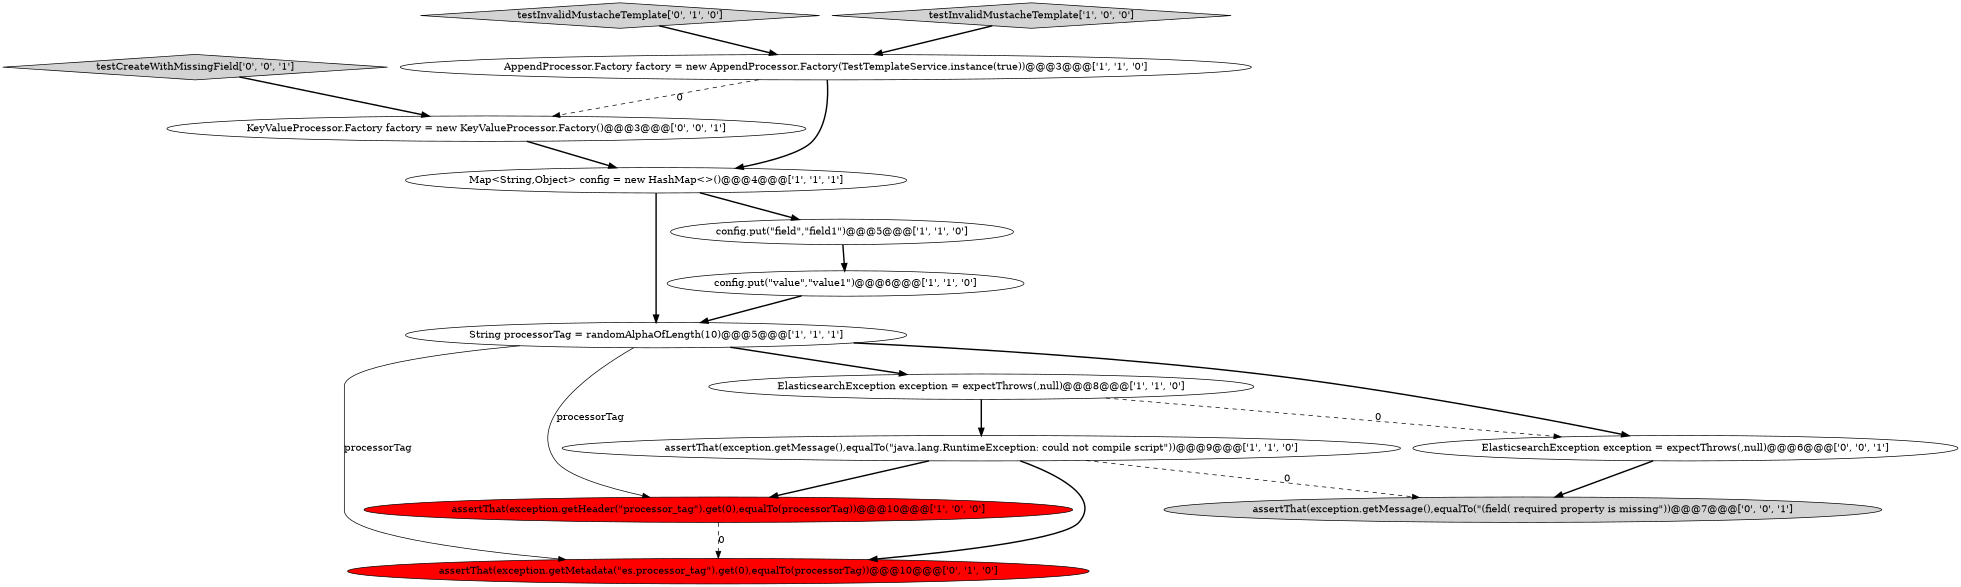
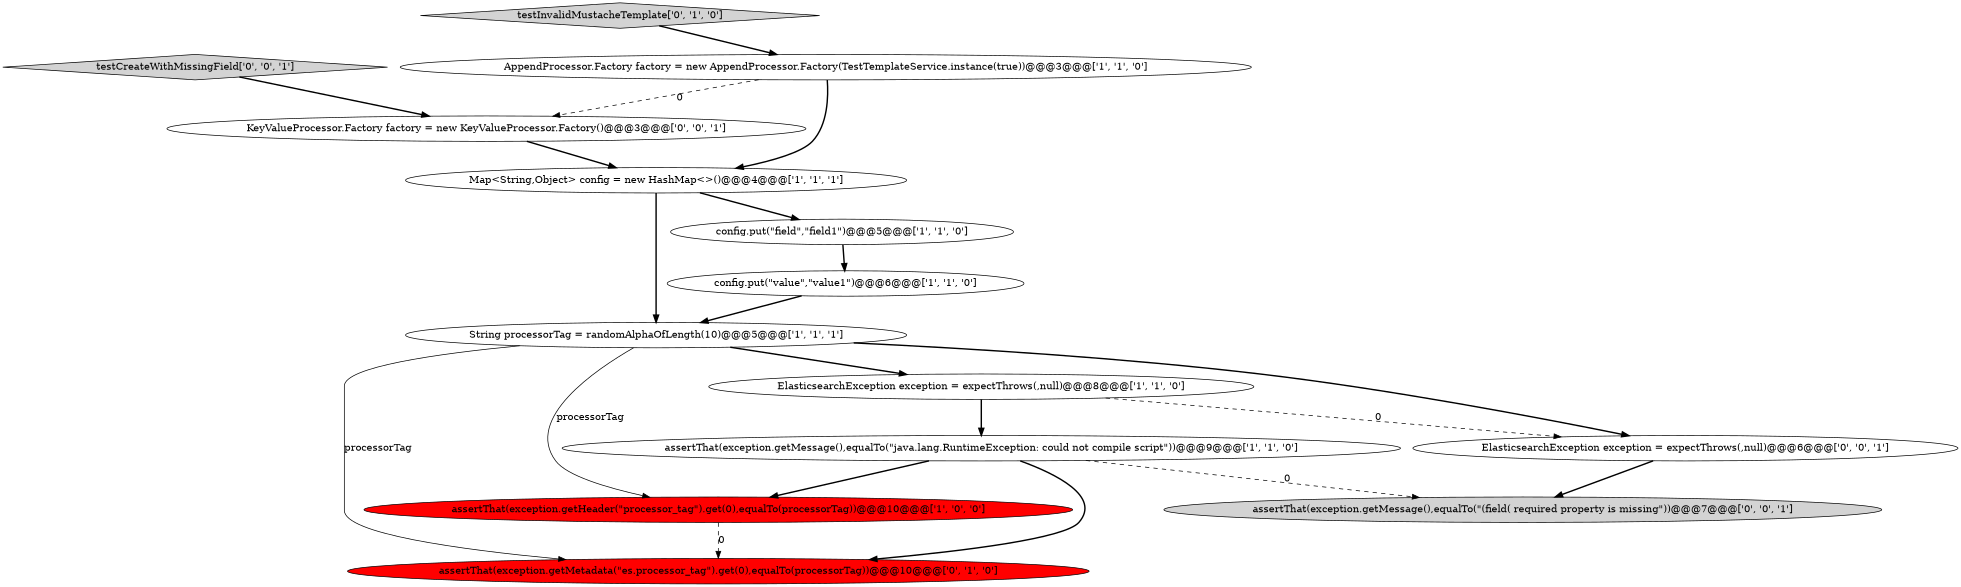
node "testInvalidMustacheTemplate['1', '0', '0']": removed
